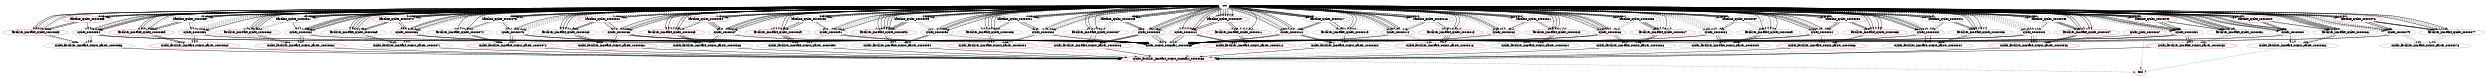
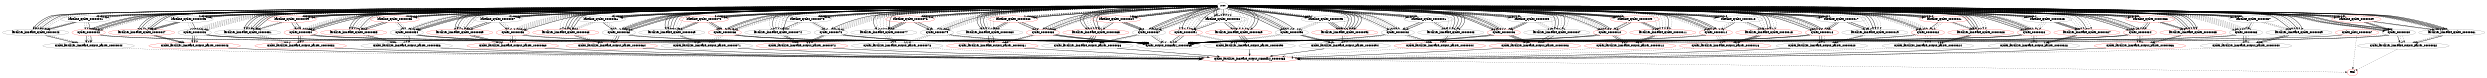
edge "cycles_fertilizer_increase_output_parser_00000078" -> "cycles_fertilizer_increase_output_summary_00000066": added
